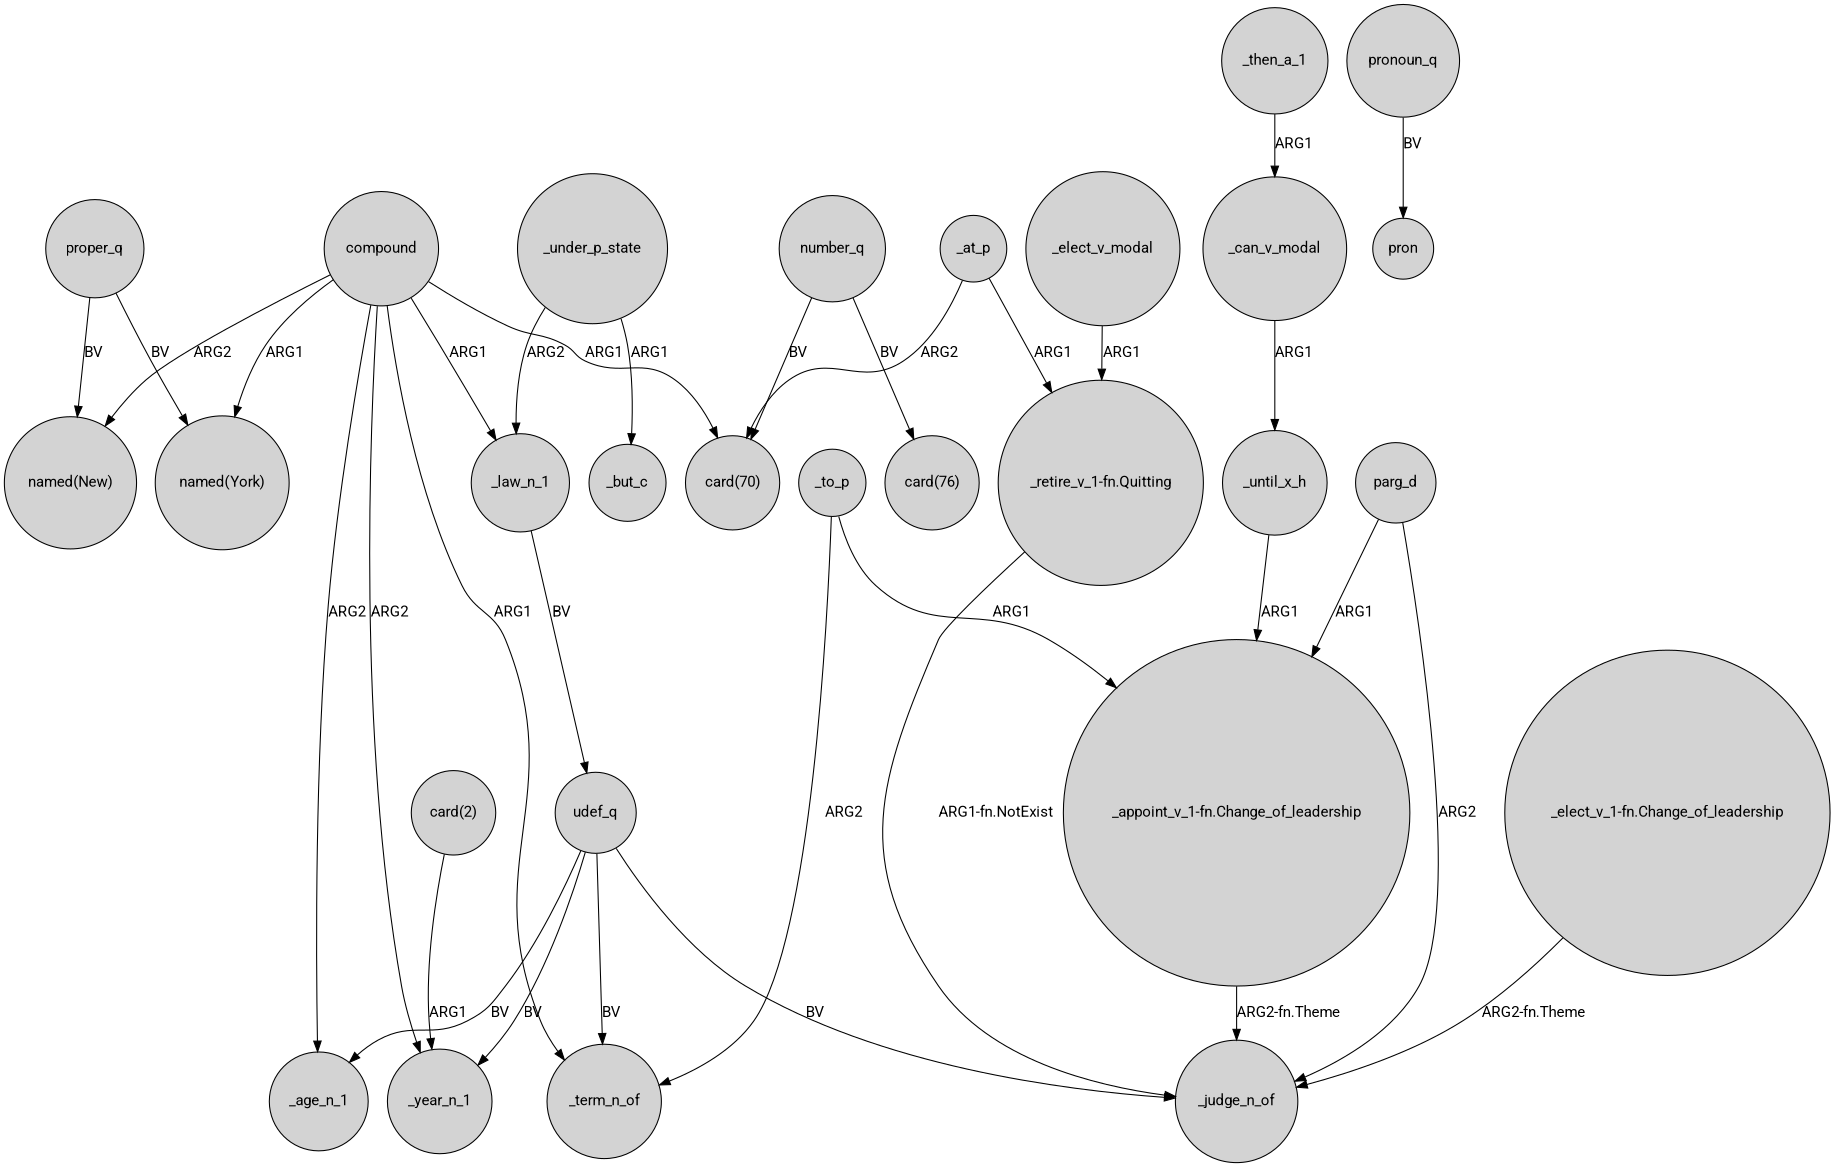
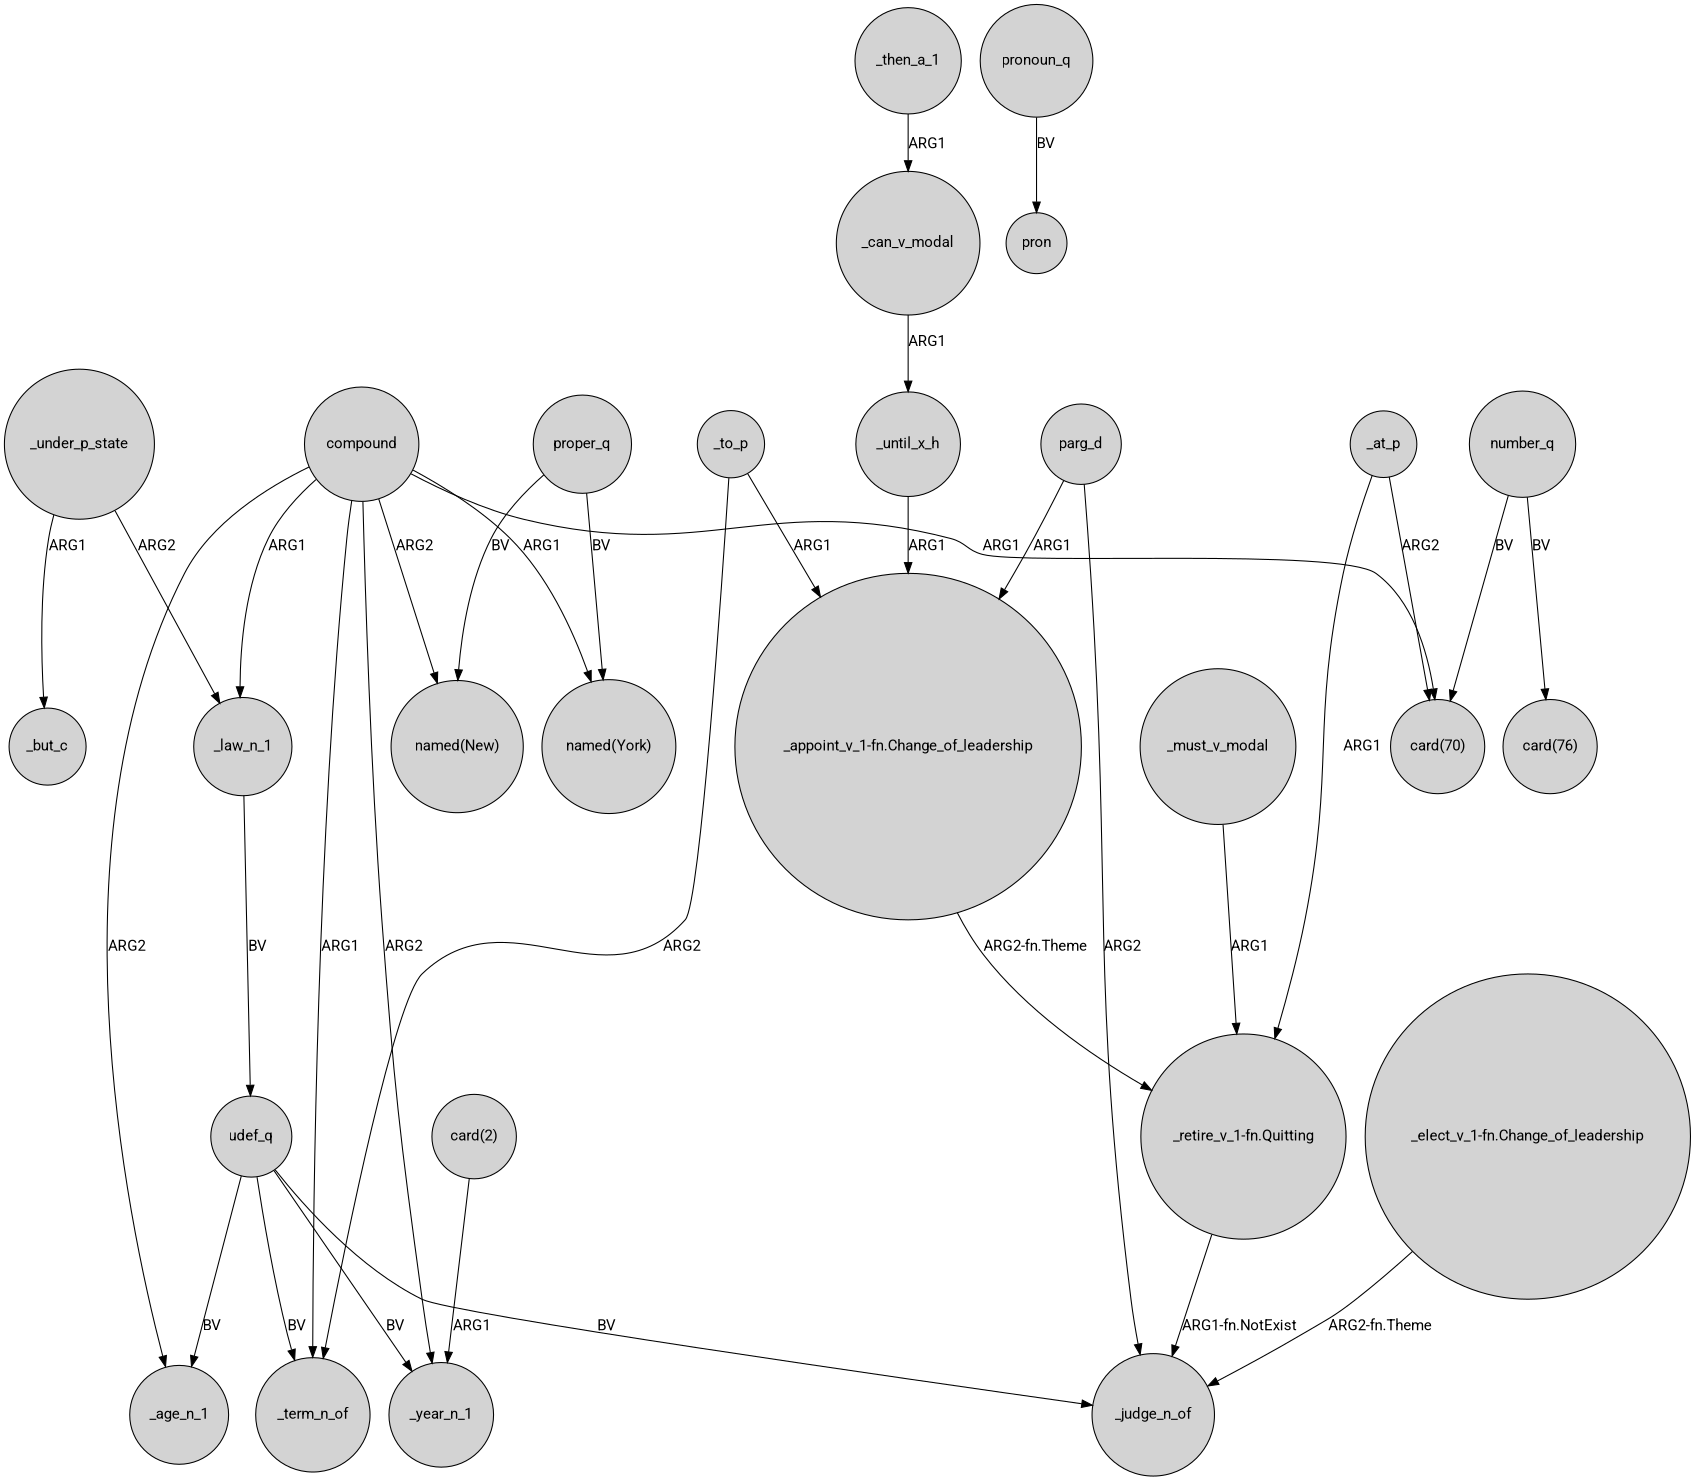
node "_elect_v_modal": label "_elect_v_modal" -> "_must_v_modal"
edge "_appoint_v_1-fn.Change_of_leadership" -> "_judge_n_of": now "_appoint_v_1-fn.Change_of_leadership" -> "_retire_v_1-fn.Quitting"
